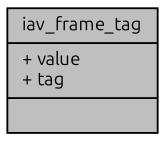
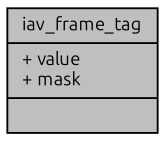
node "iav_frame_tag": text "+ tag" -> "+ mask"
